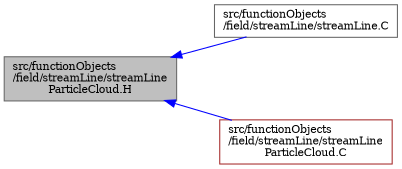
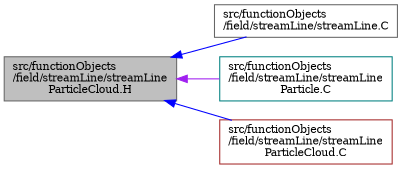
node "src/functionObjects /field/streamLine/streamLine Particle.C": added
